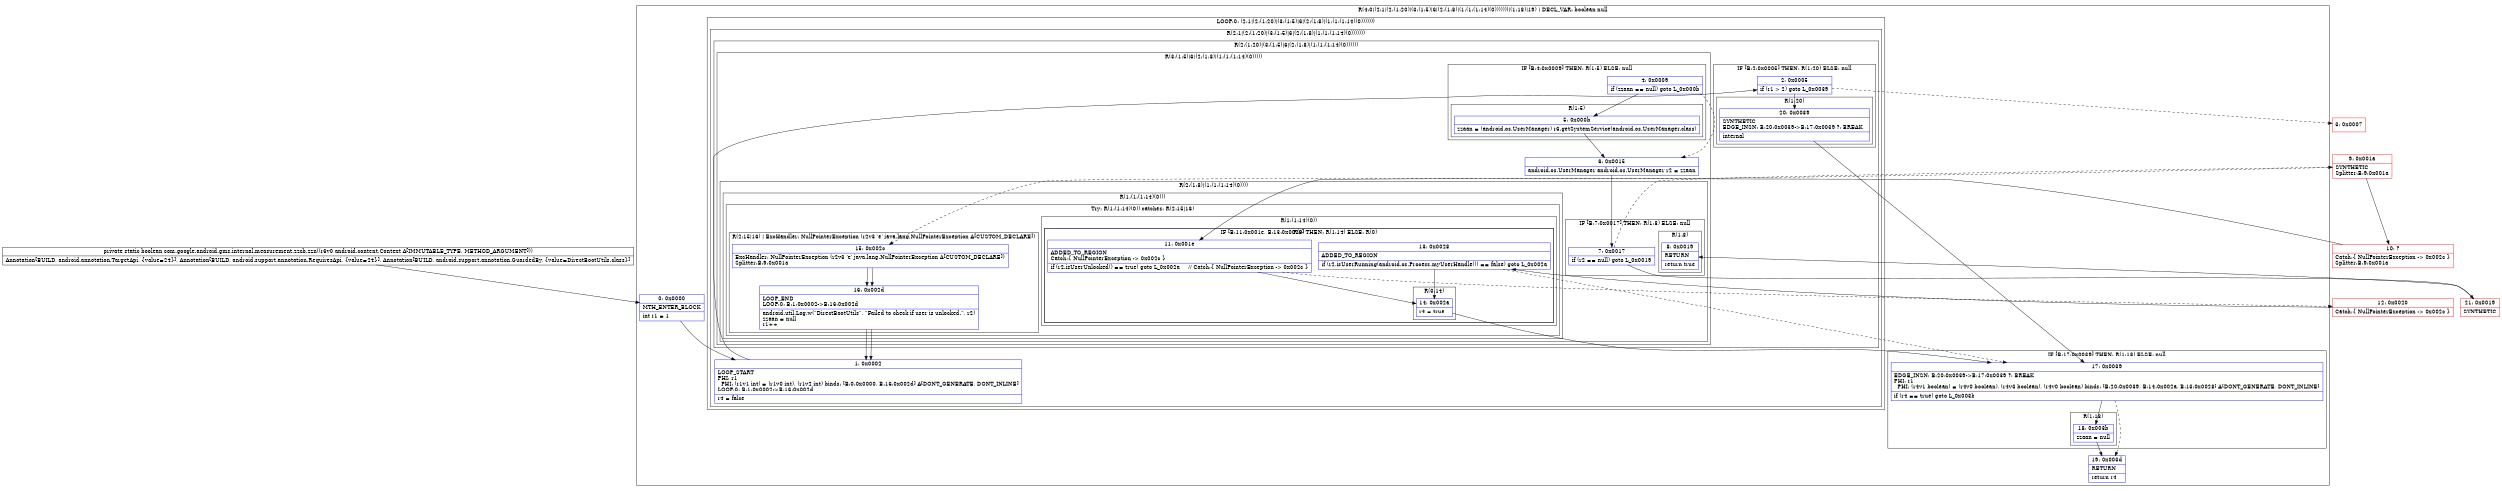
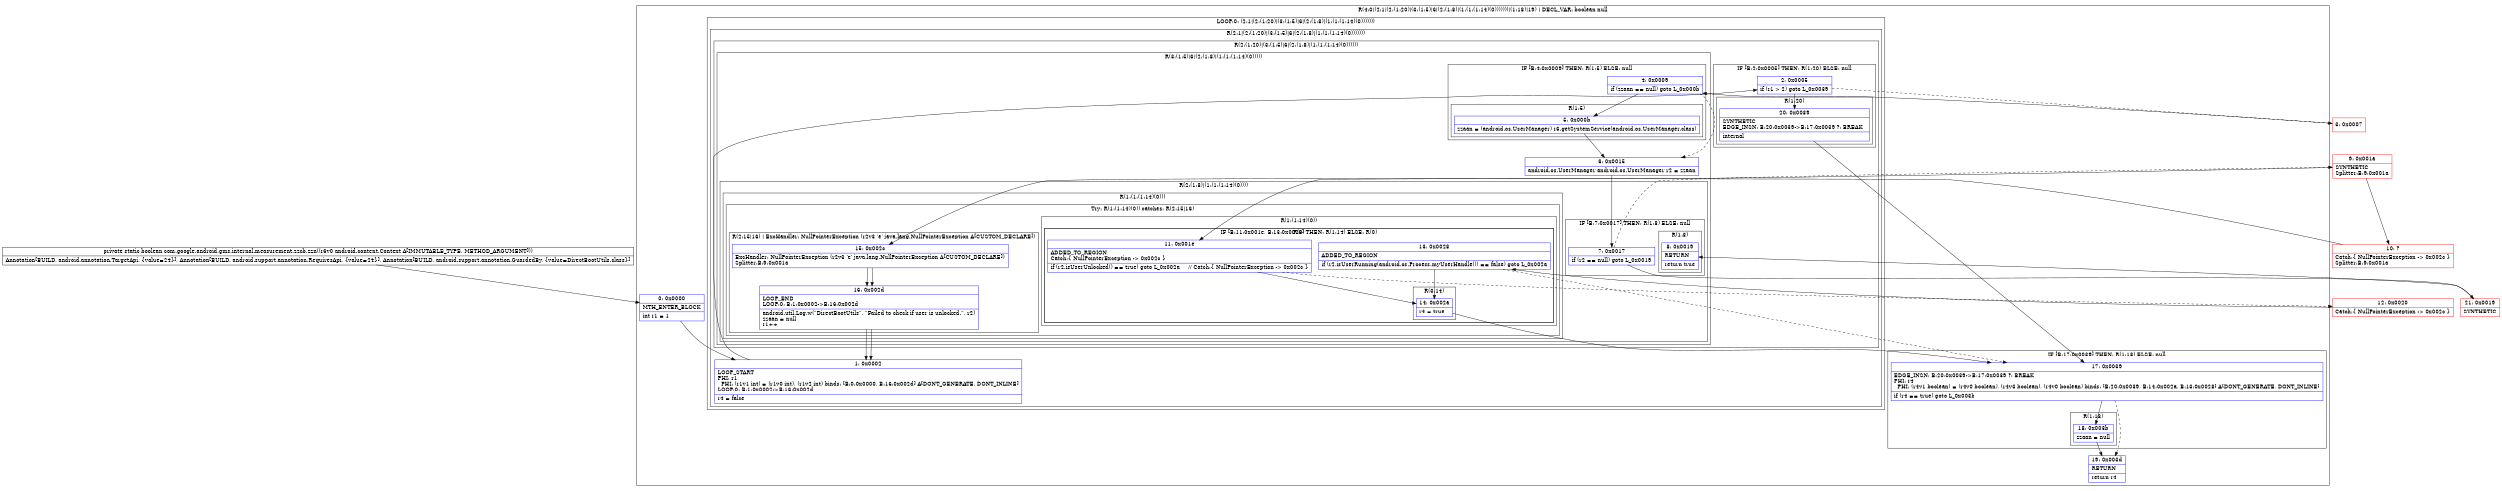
edge "3: 0x0007" -> "4: 0x0009": added
edge "9: 0x001a" -> "15: 0x002c": style dashed -> solid
node "17: 0x0039": text "PHI: r1" -> "PHI: r4"
